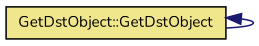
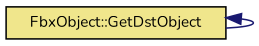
node "GetDstObject::GetDstObject": label "GetDstObject::GetDstObject" -> "FbxObject::GetDstObject"
